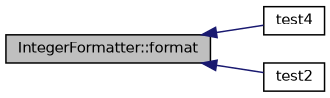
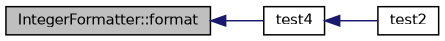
edge "test2" -> "IntegerFormatter::format": now "test2" -> "test4"
